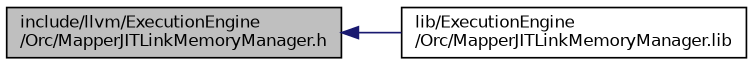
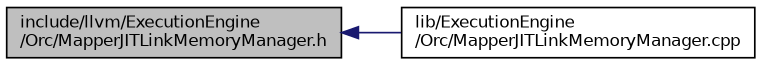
node "lib/ExecutionEngine /Orc/MapperJITLinkMemoryManager.lib": label "lib/ExecutionEngine /Orc/MapperJITLinkMemoryManager.lib" -> "lib/ExecutionEngine /Orc/MapperJITLinkMemoryManager.cpp"
